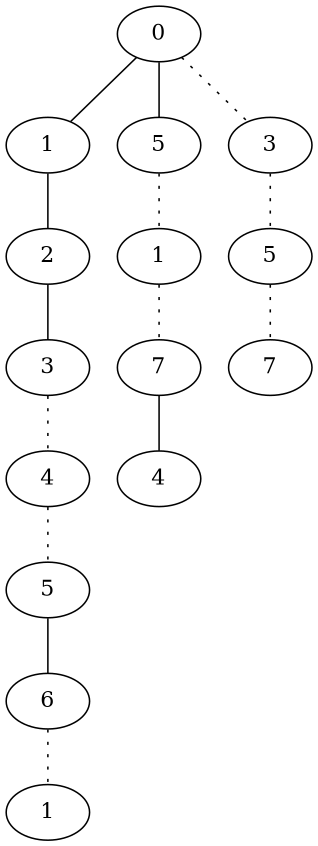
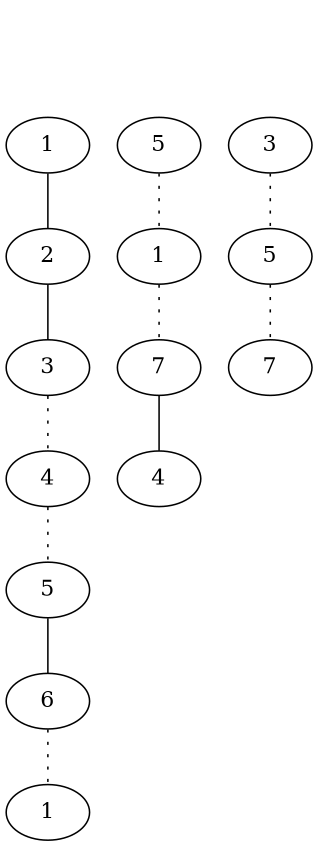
node "0": removed
